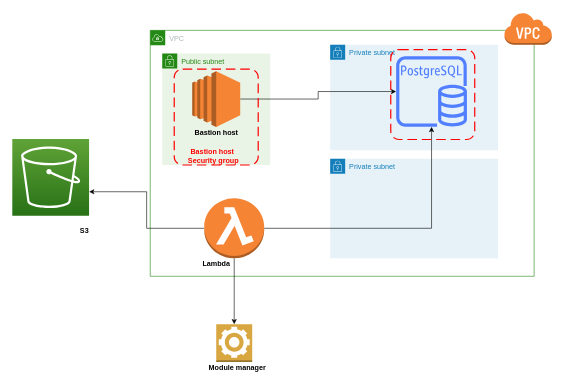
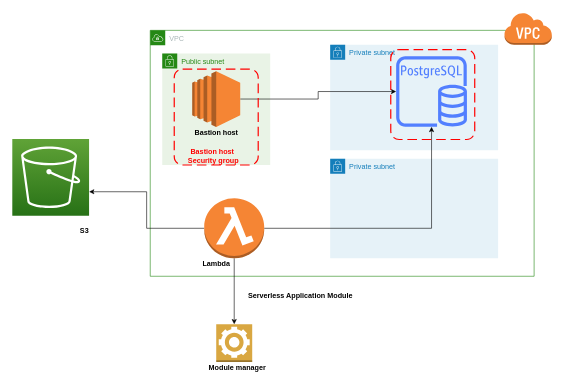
node "Serverless Application Module": added
